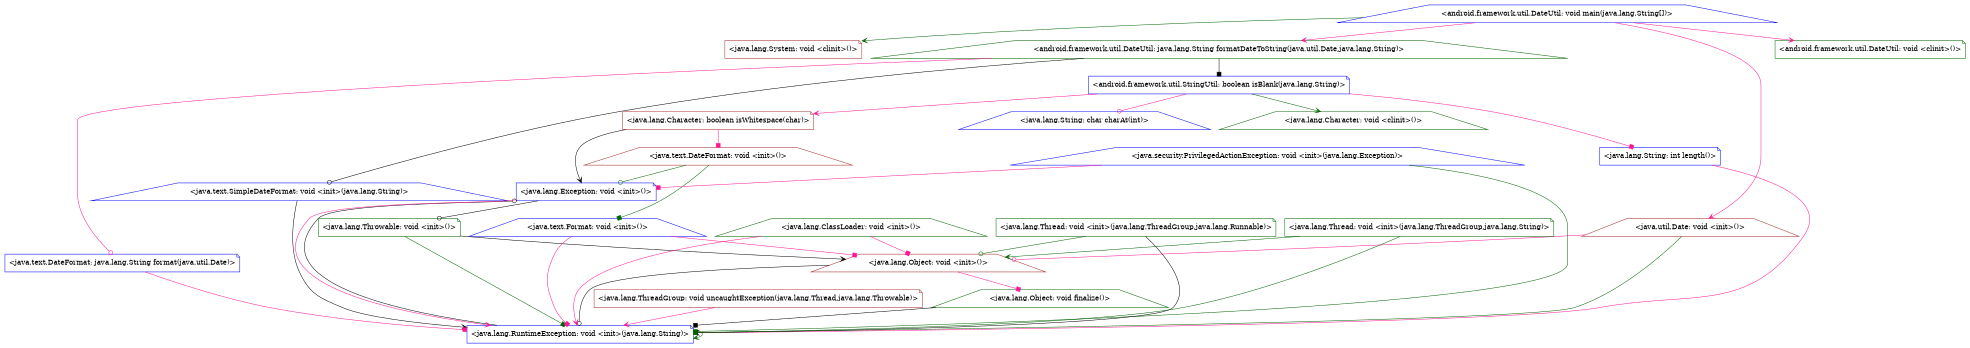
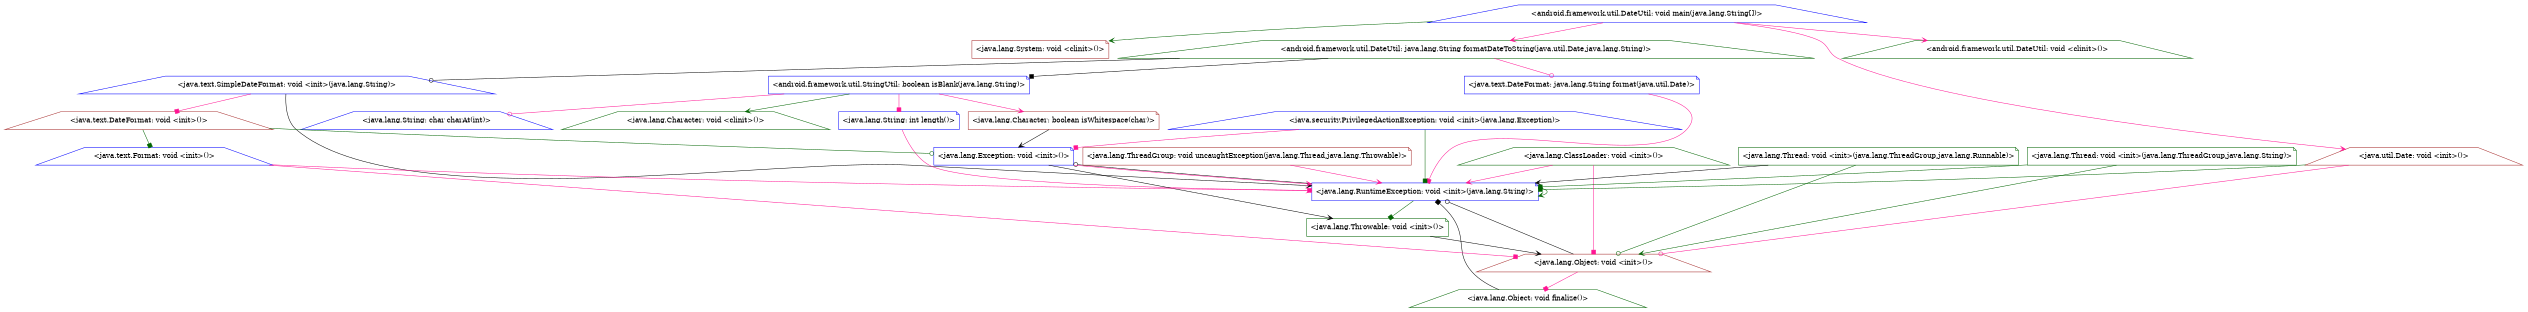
node "<android.framework.util.DateUtil: void <clinit>()>": shape note -> trapezium
edge "<java.lang.Character: boolean isWhitespace(char)>" -> "<java.text.DateFormat: void <init>()>": now "<java.text.SimpleDateFormat: void <init>(java.lang.String)>" -> "<java.text.DateFormat: void <init>()>"
edge "<java.lang.Exception: void <init>()>" -> "<java.lang.Throwable: void <init>()>": arrowhead odot -> vee
edge "<java.lang.Throwable: void <init>()>" -> "<java.lang.RuntimeException: void <init>(java.lang.String)>": reversed
